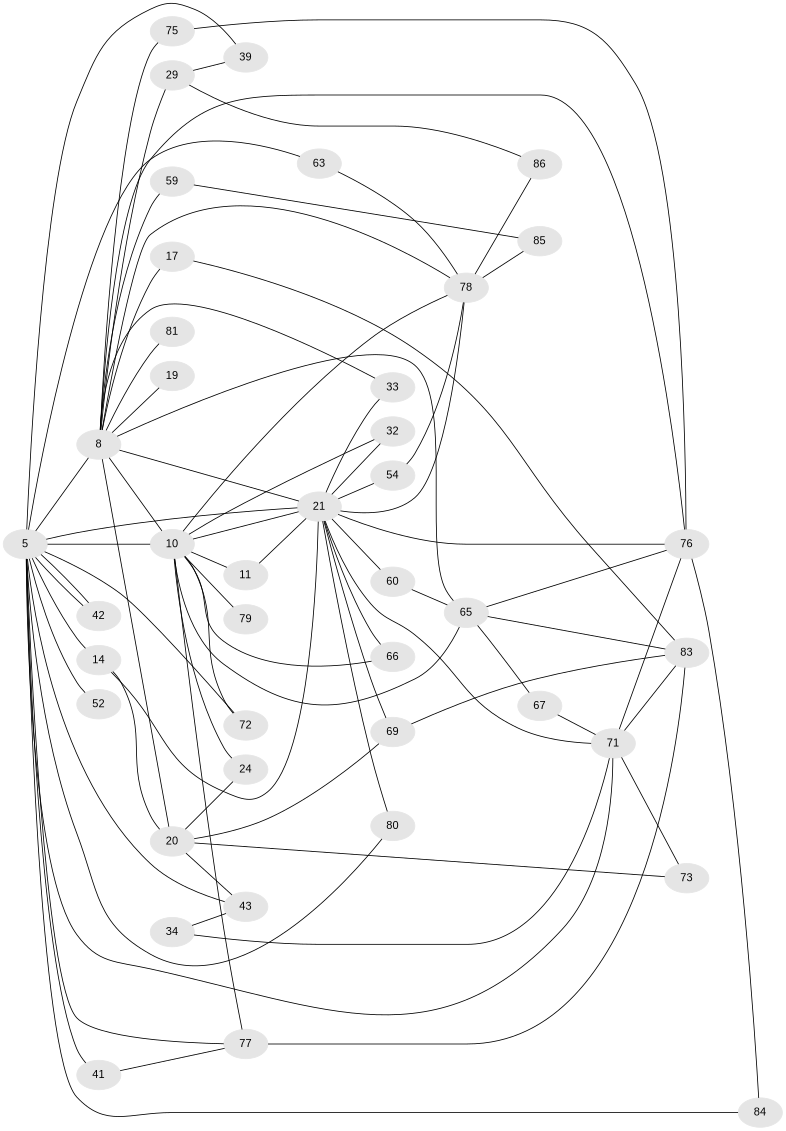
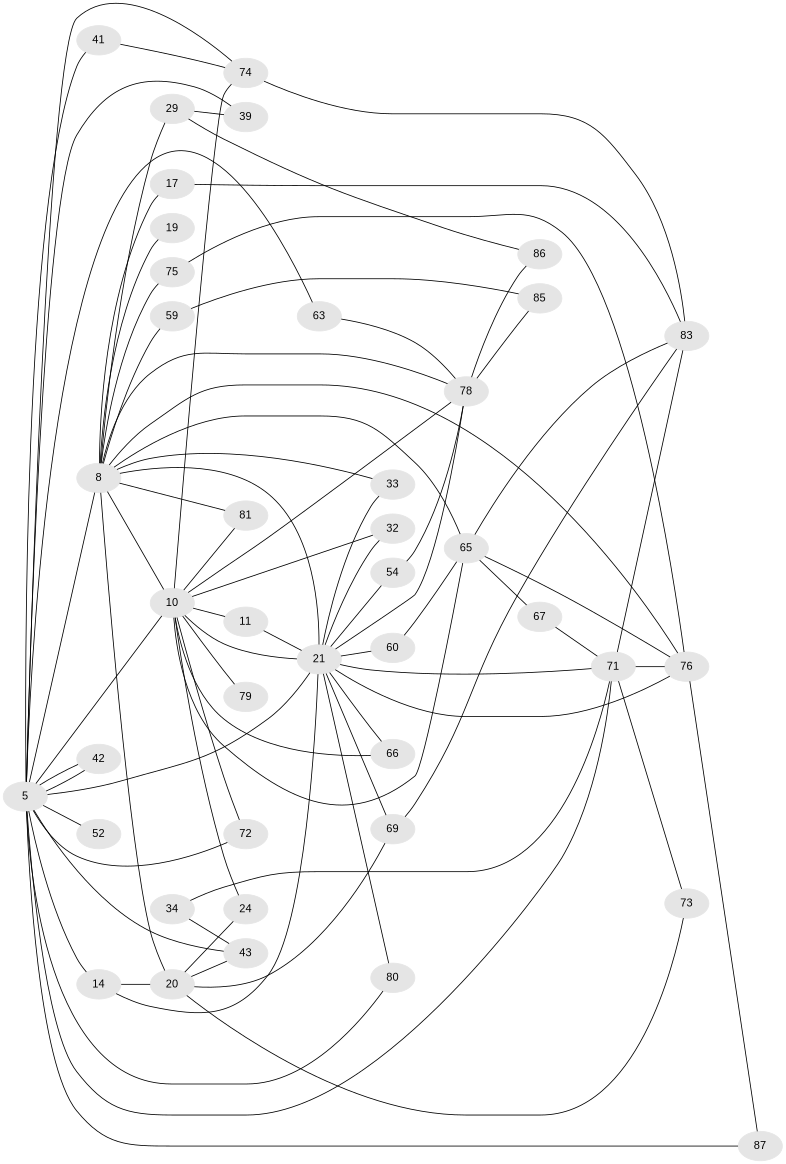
edge "81" -- "10": added
node "77": label "77" -> "74"
node "84": label "84" -> "87"
